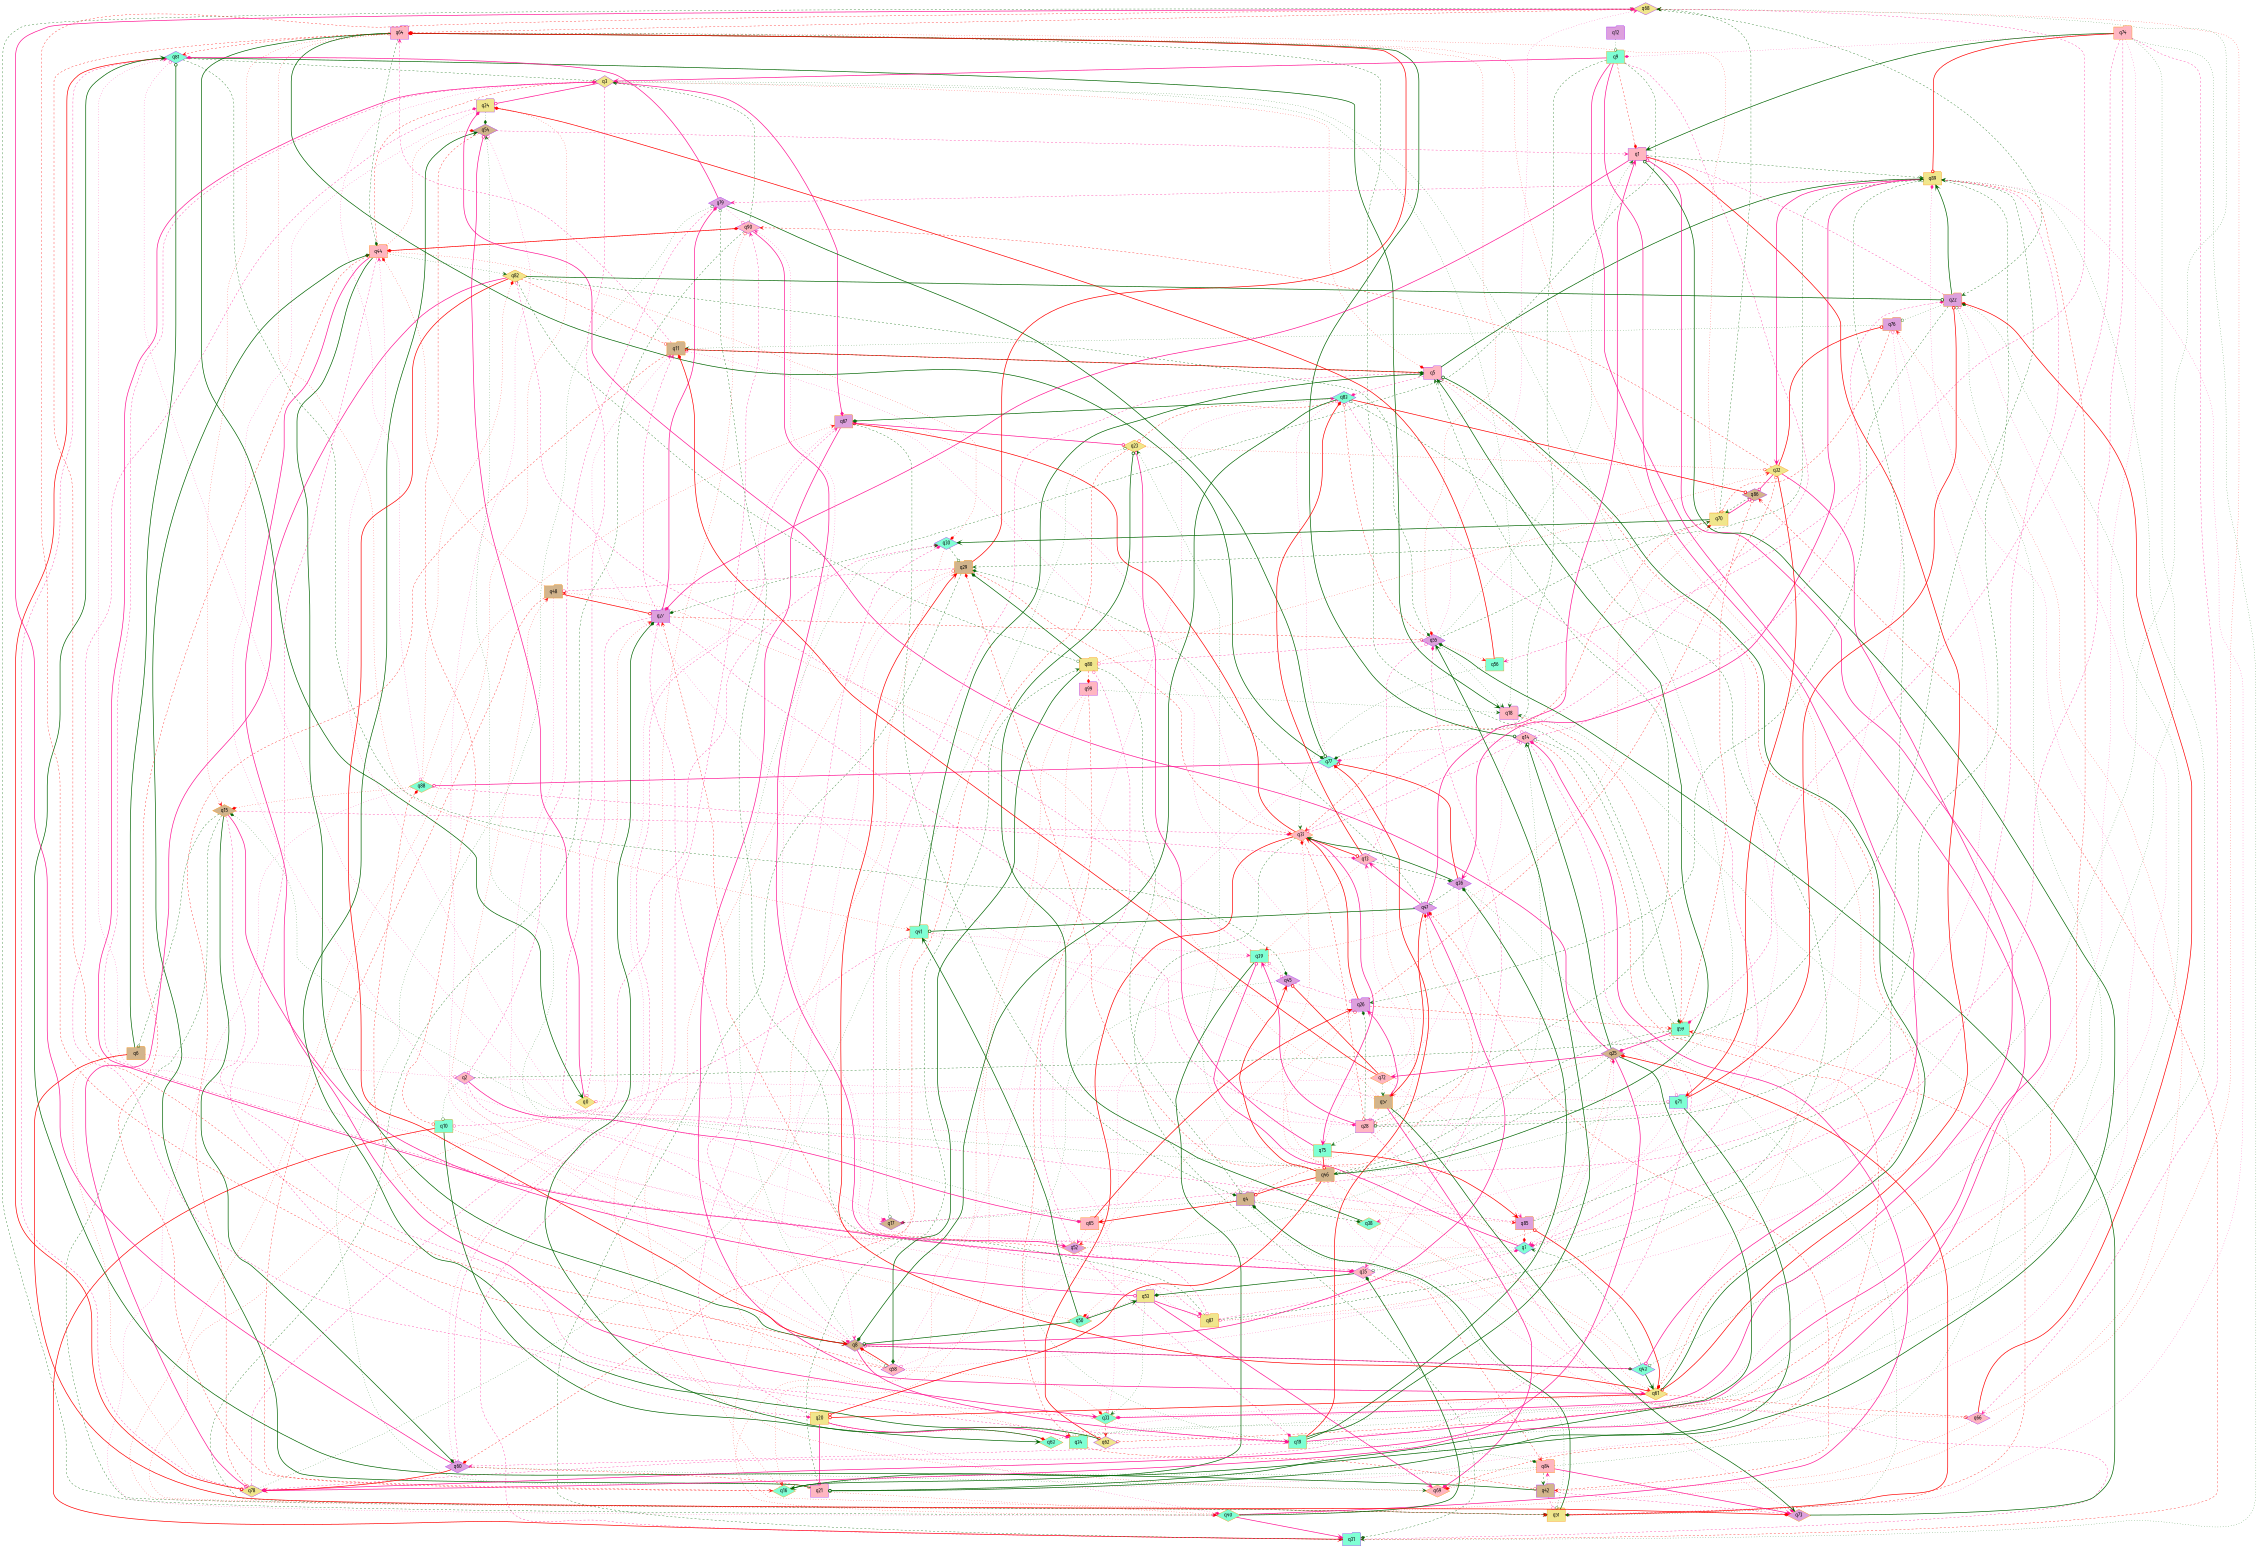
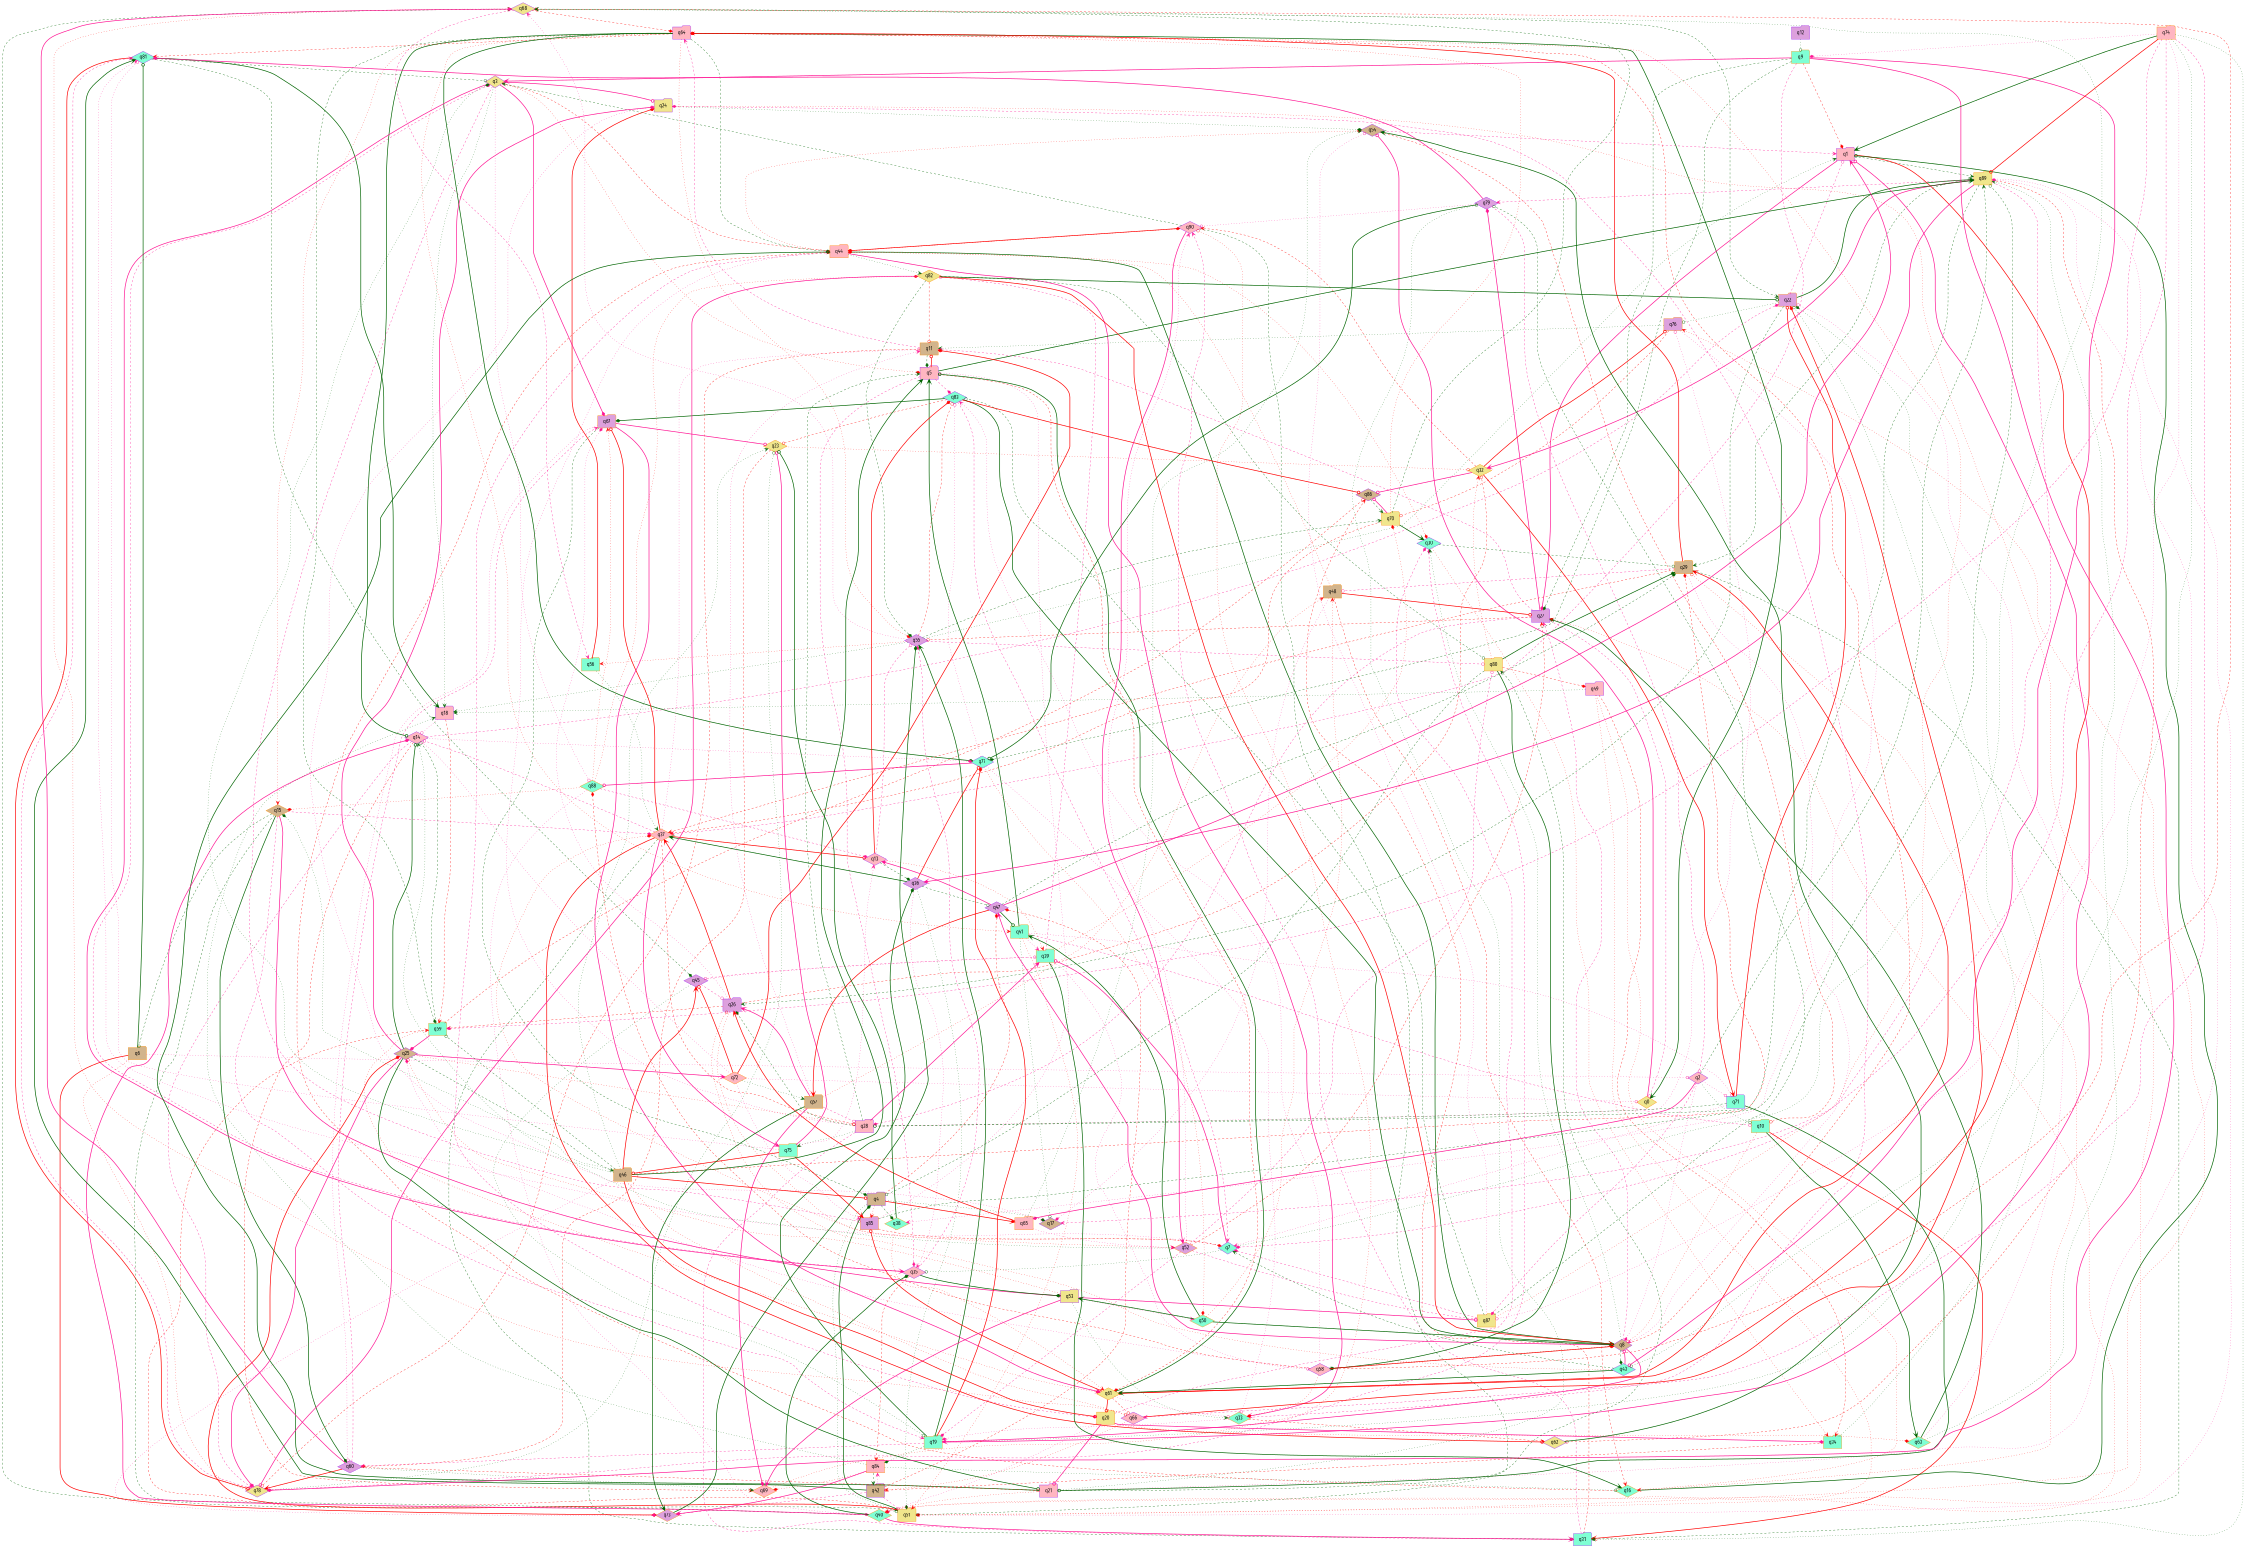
node "q99": label "q99" -> "q49"
edge "q32" -> "q33": removed
